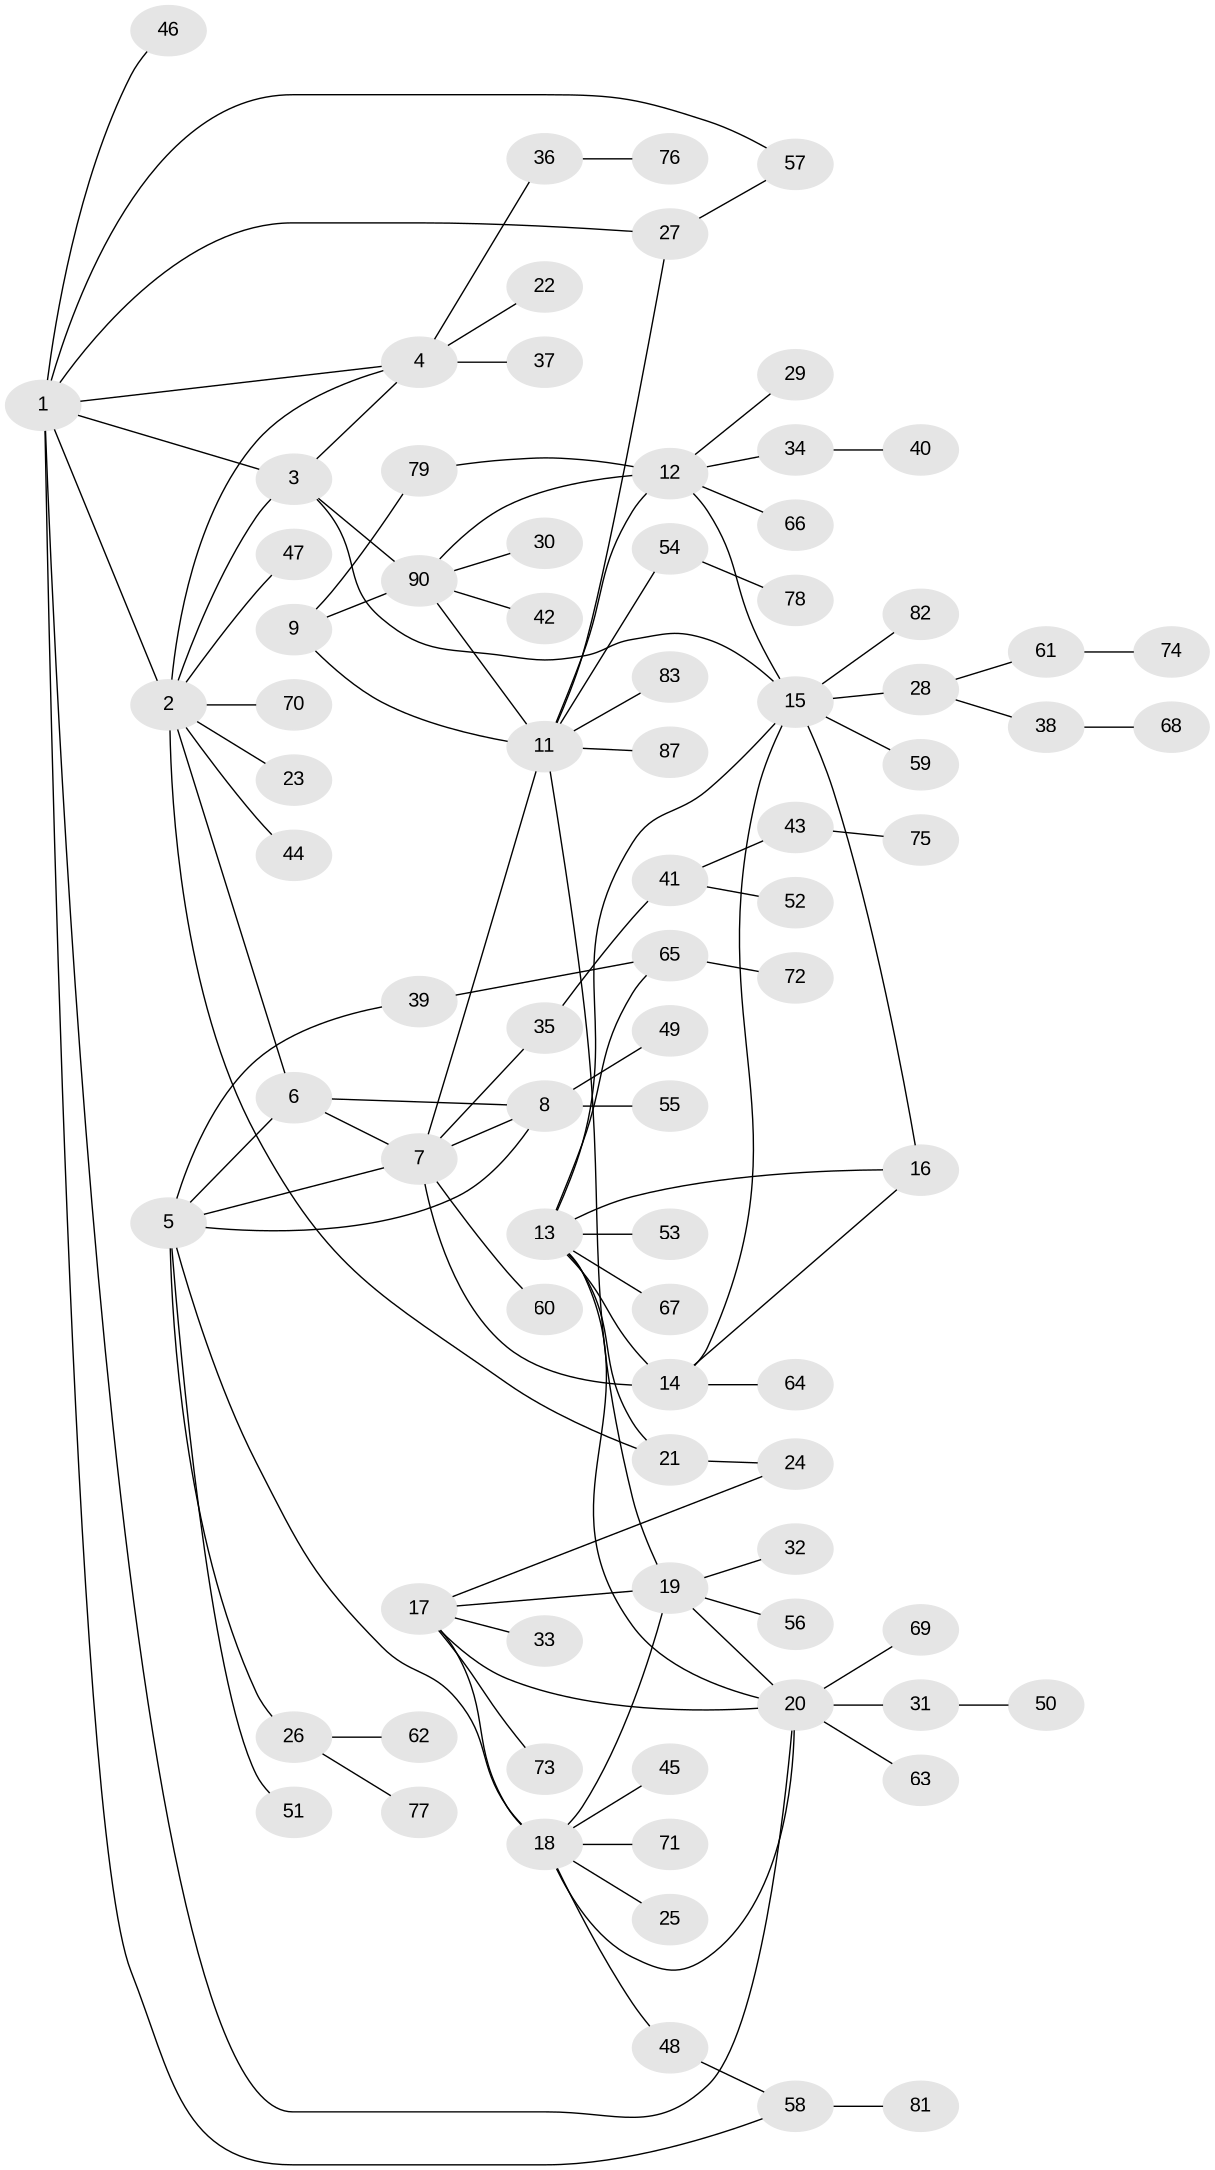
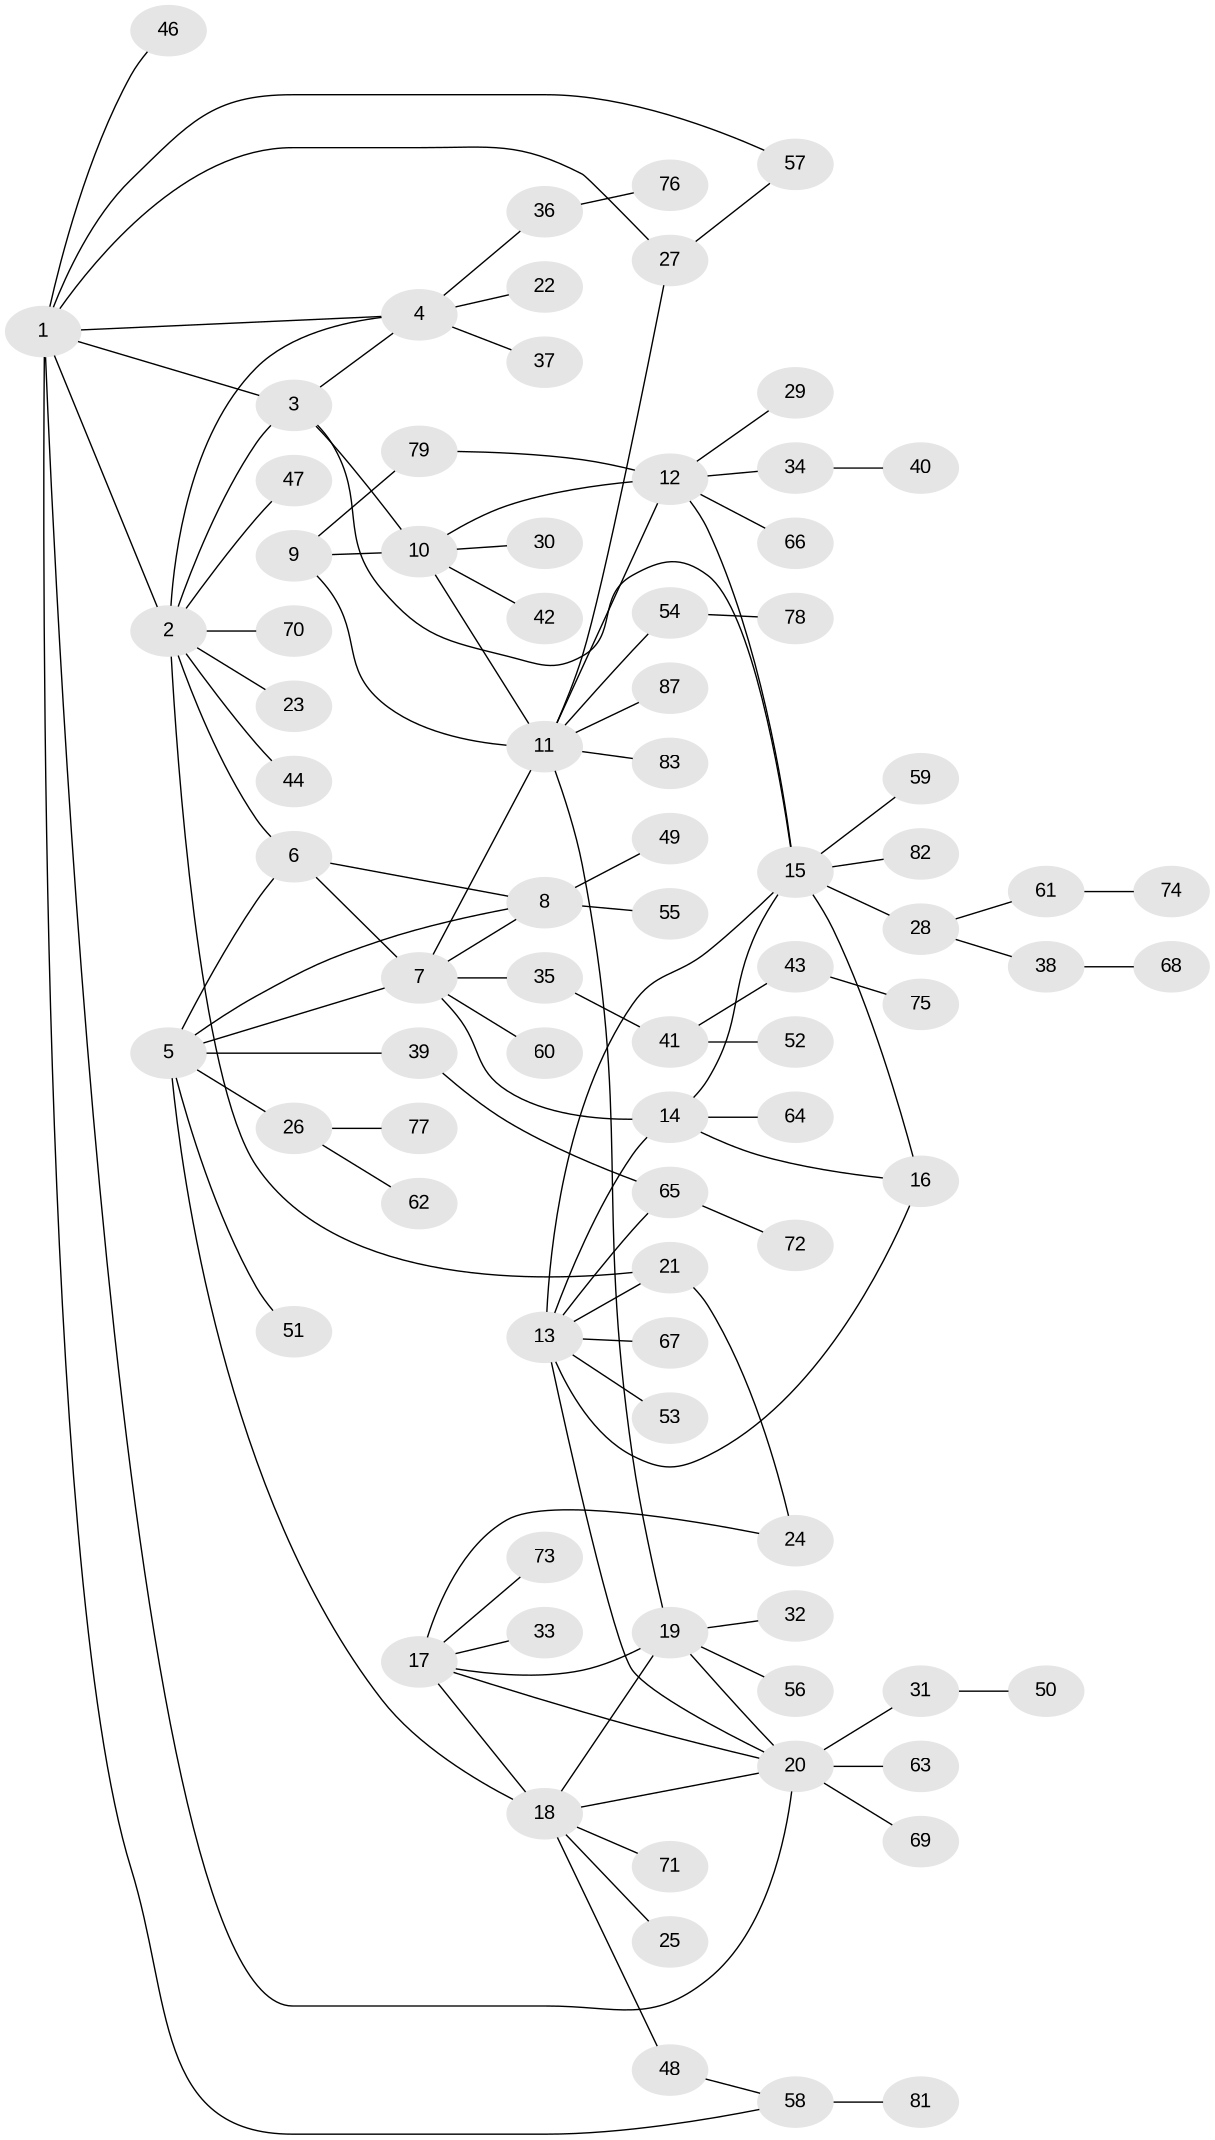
node "90": label "90" -> "10"
node "45": removed
